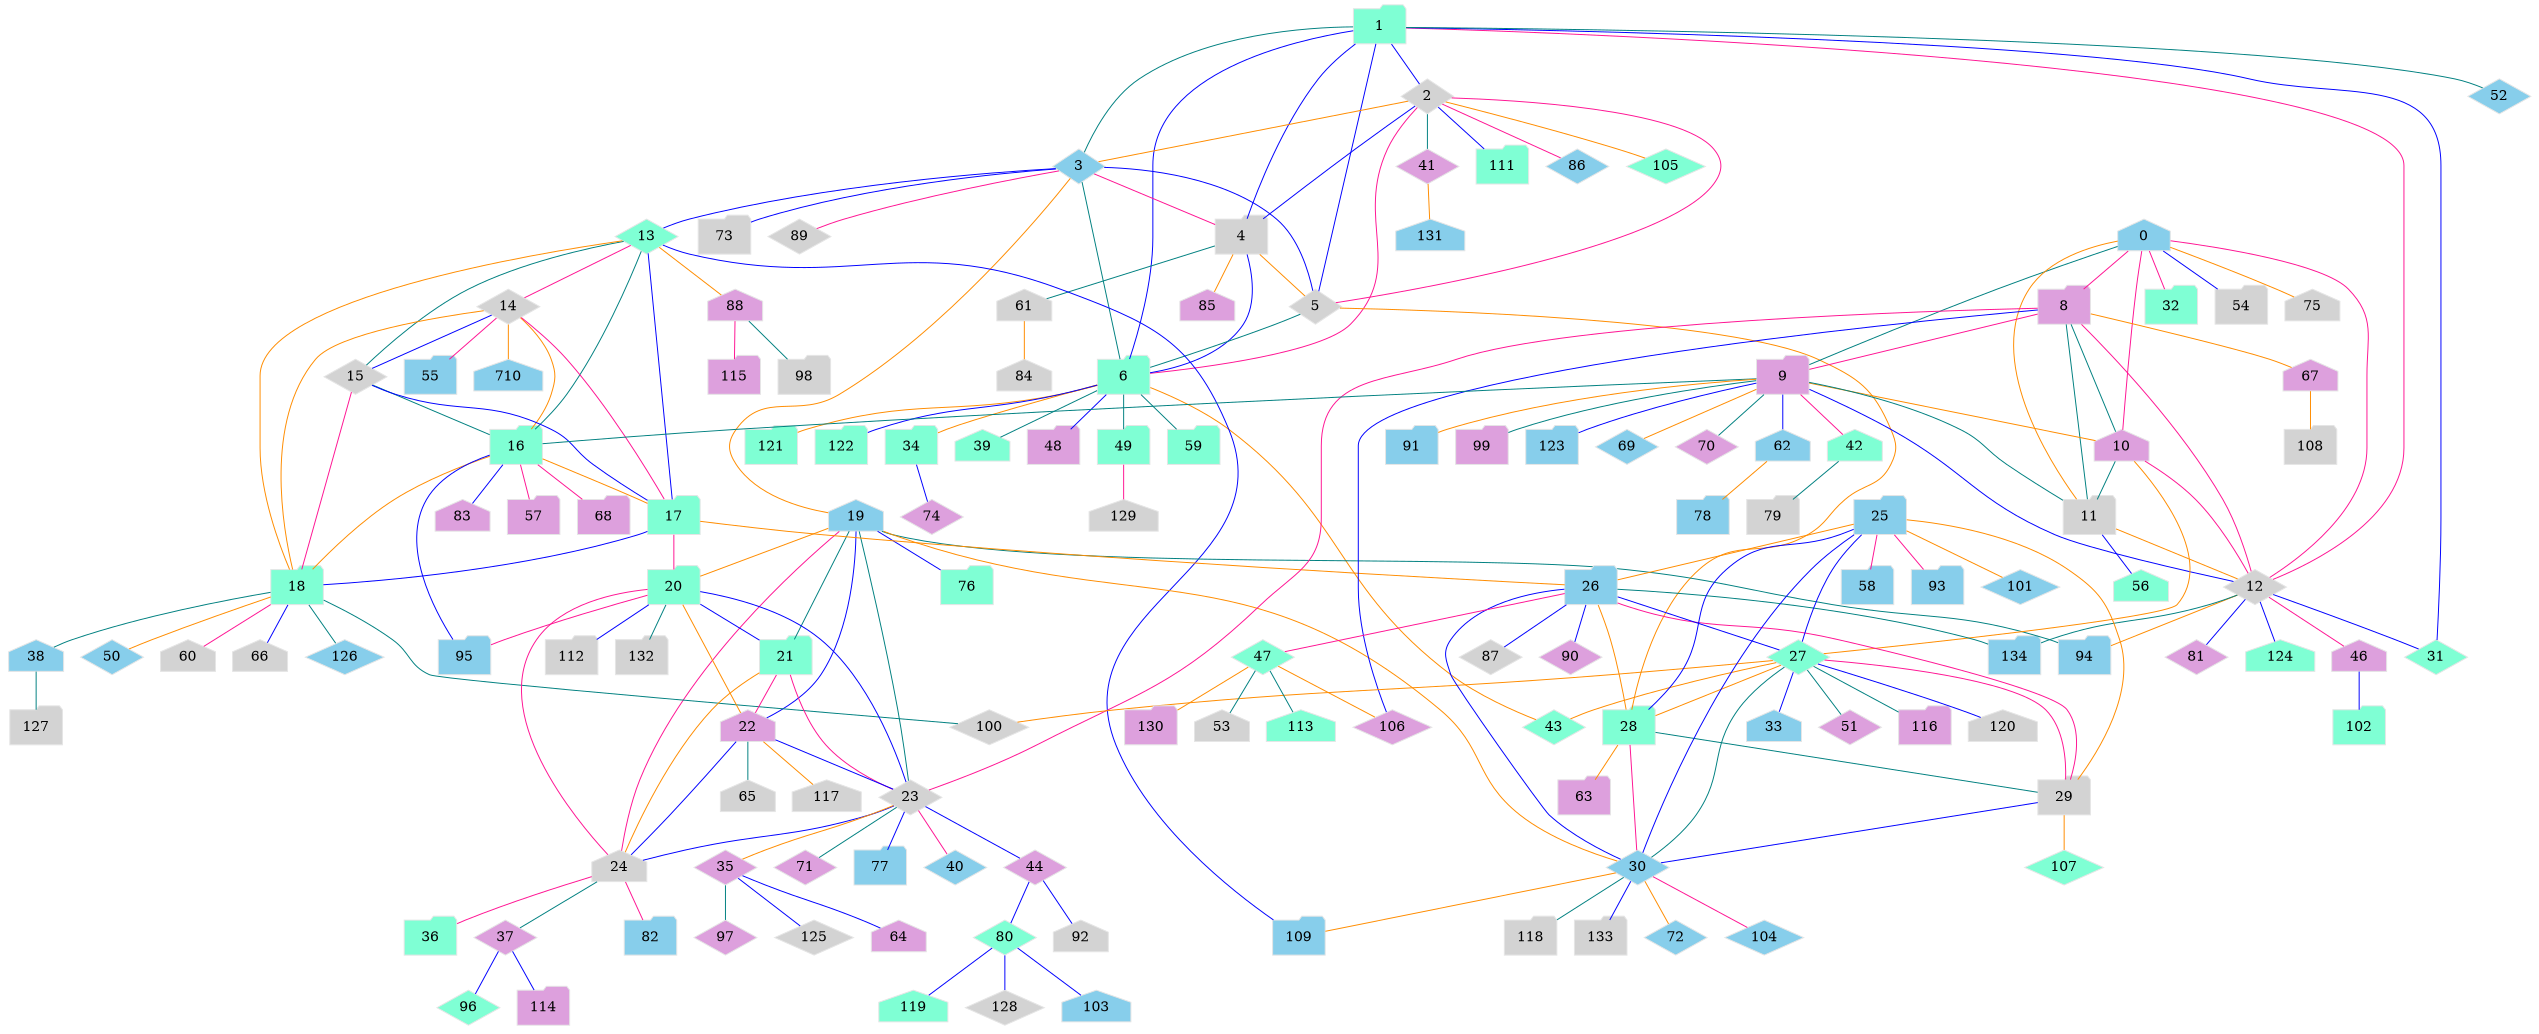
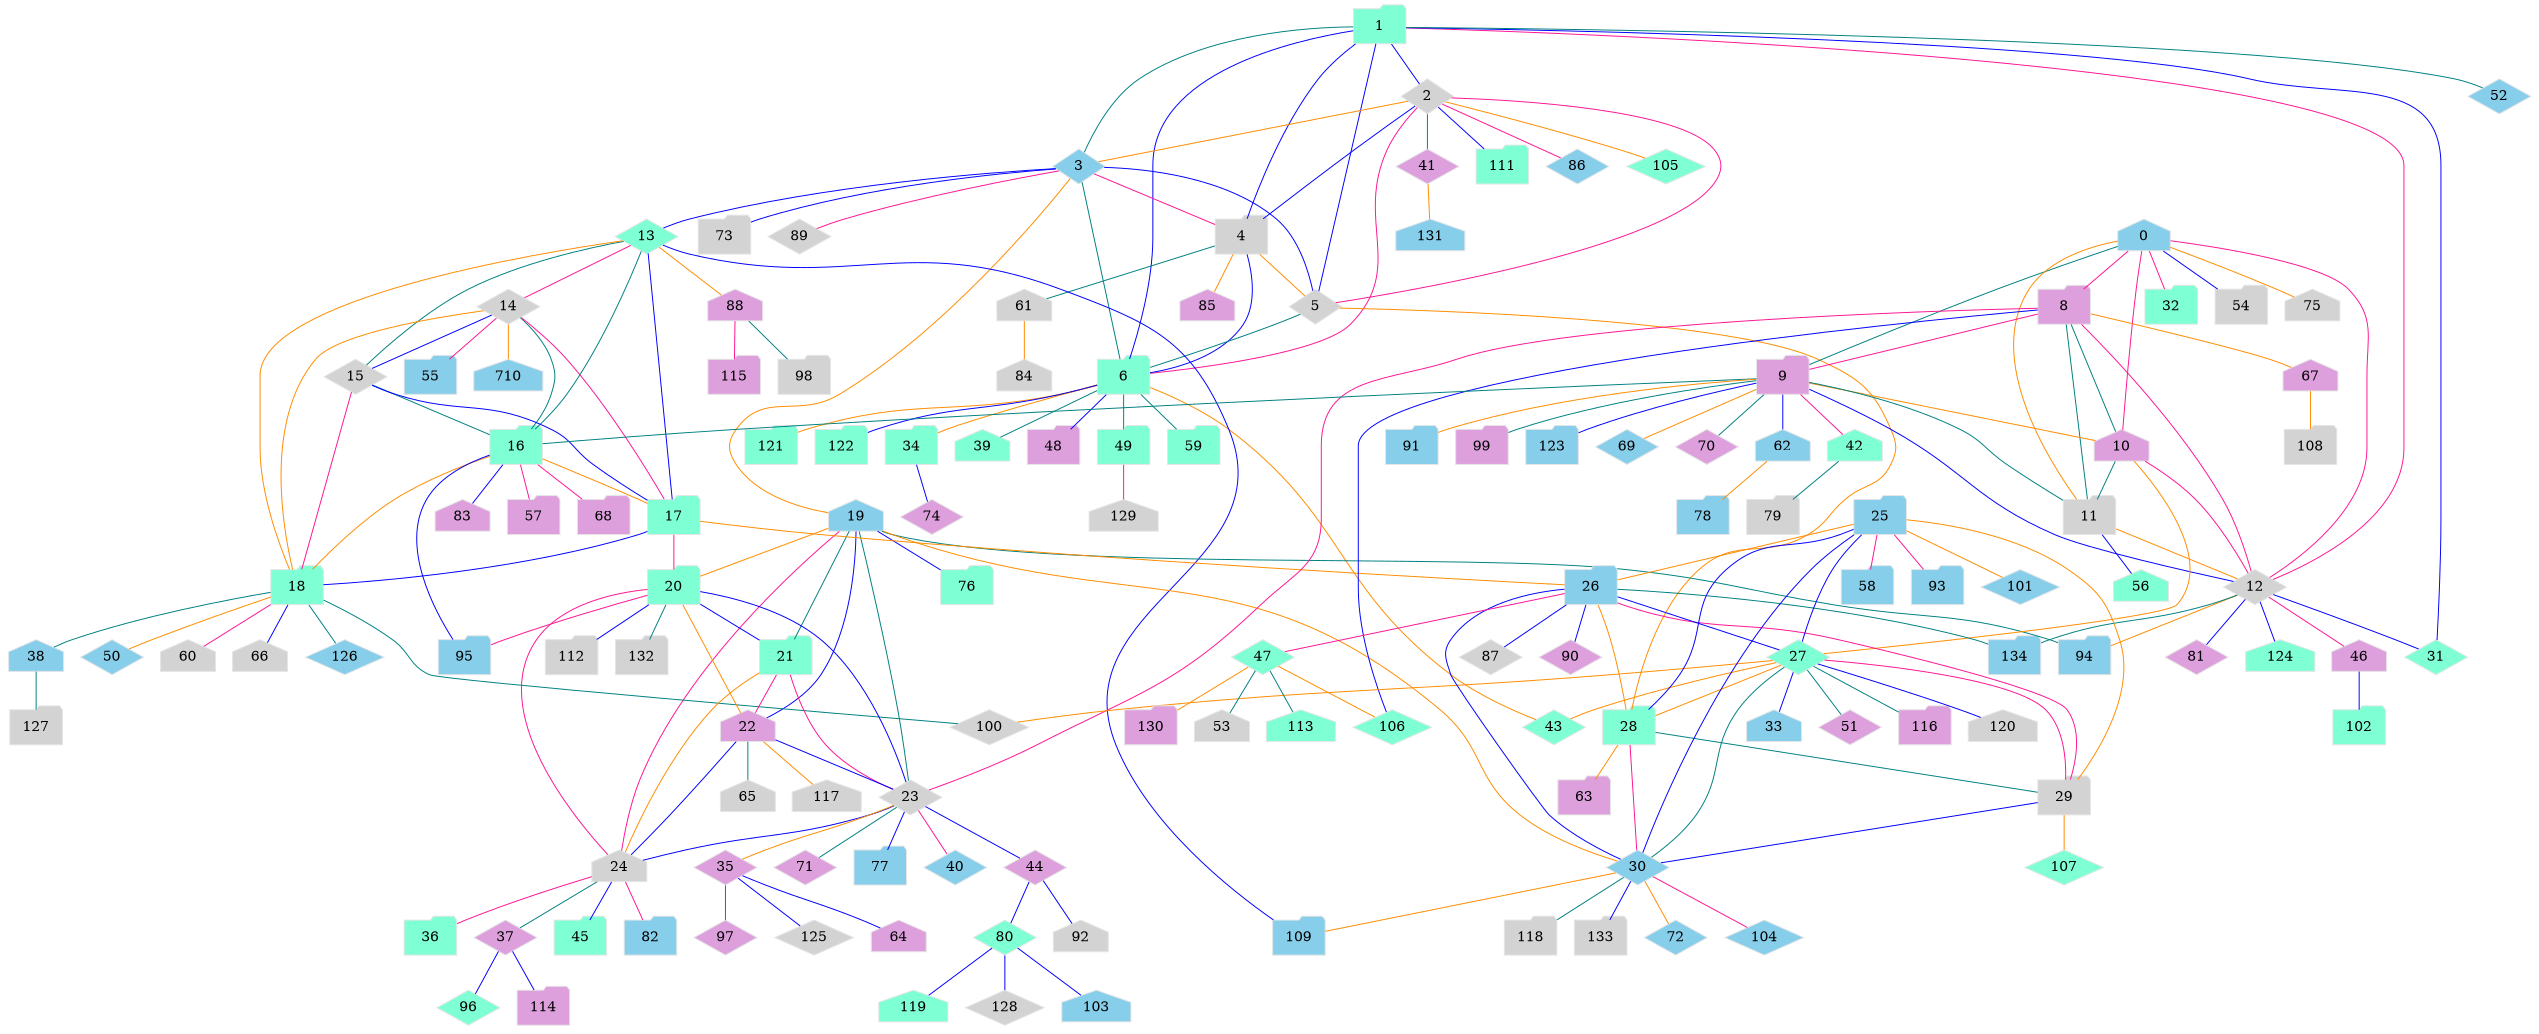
edge "14" -- "16": color darkorange -> teal
node "106": fillcolor plum -> aquamarine
node "45": added
